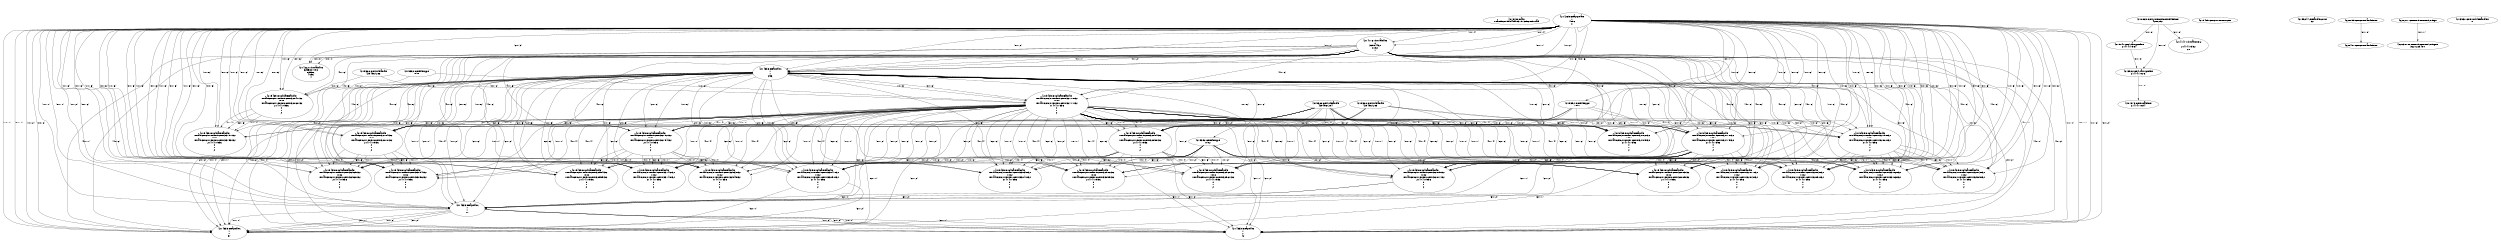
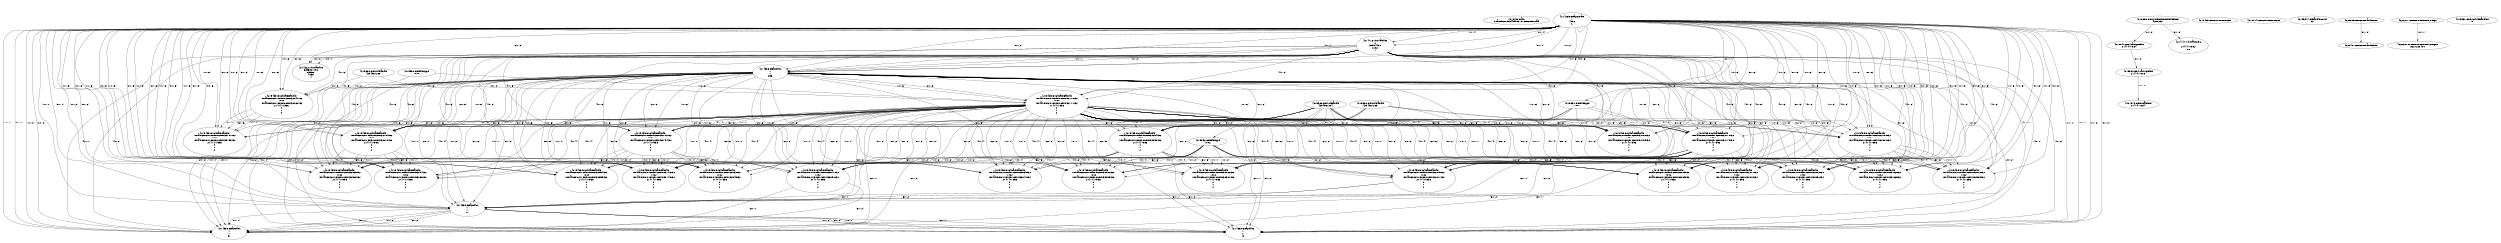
node "4219414.GetCurrentProcess": added
edge "4218869.GetSystemTimeAsFileTime 4288292" -> "4213922.GetStartupInfoA 2147417676": removed, label "(0-->0)"
